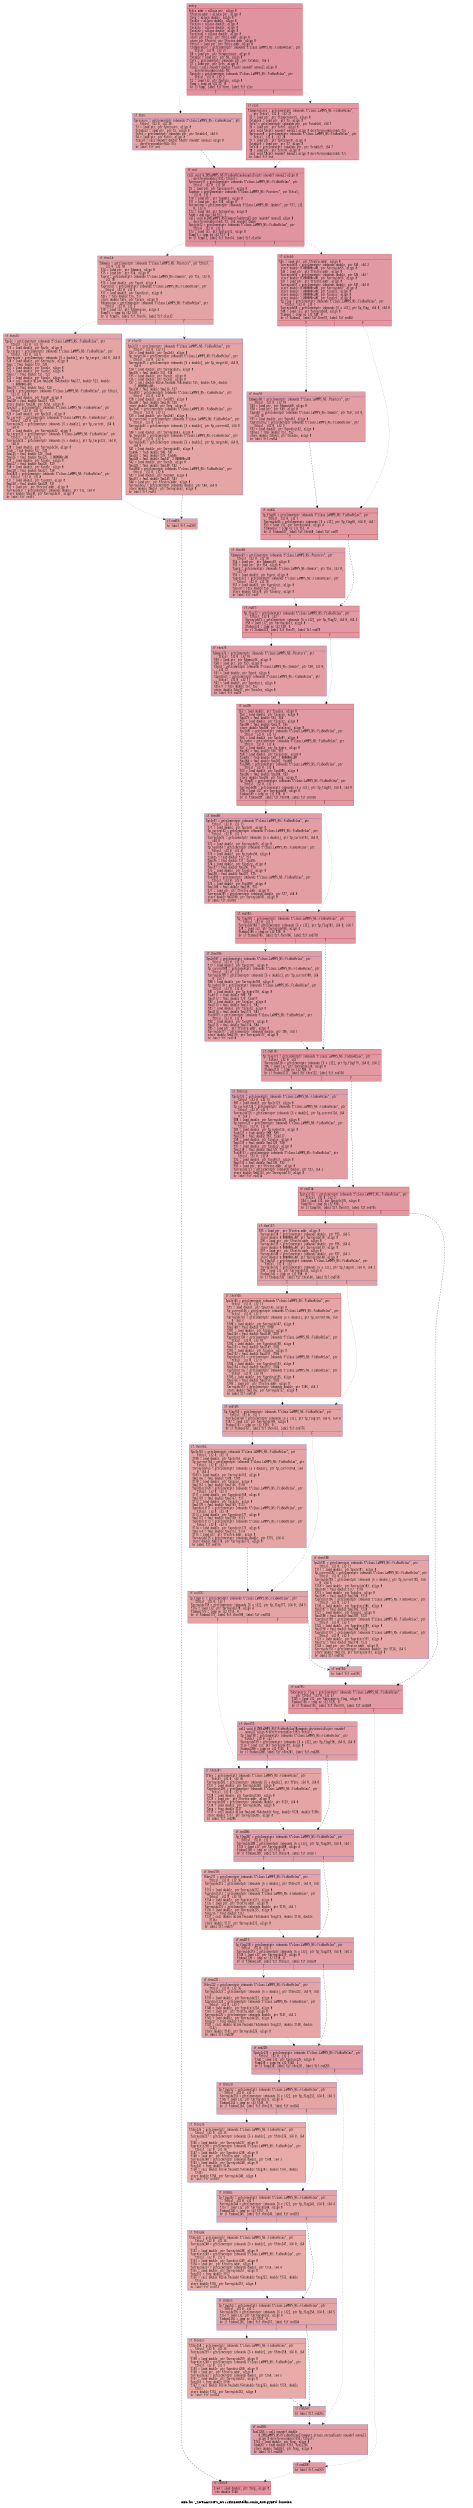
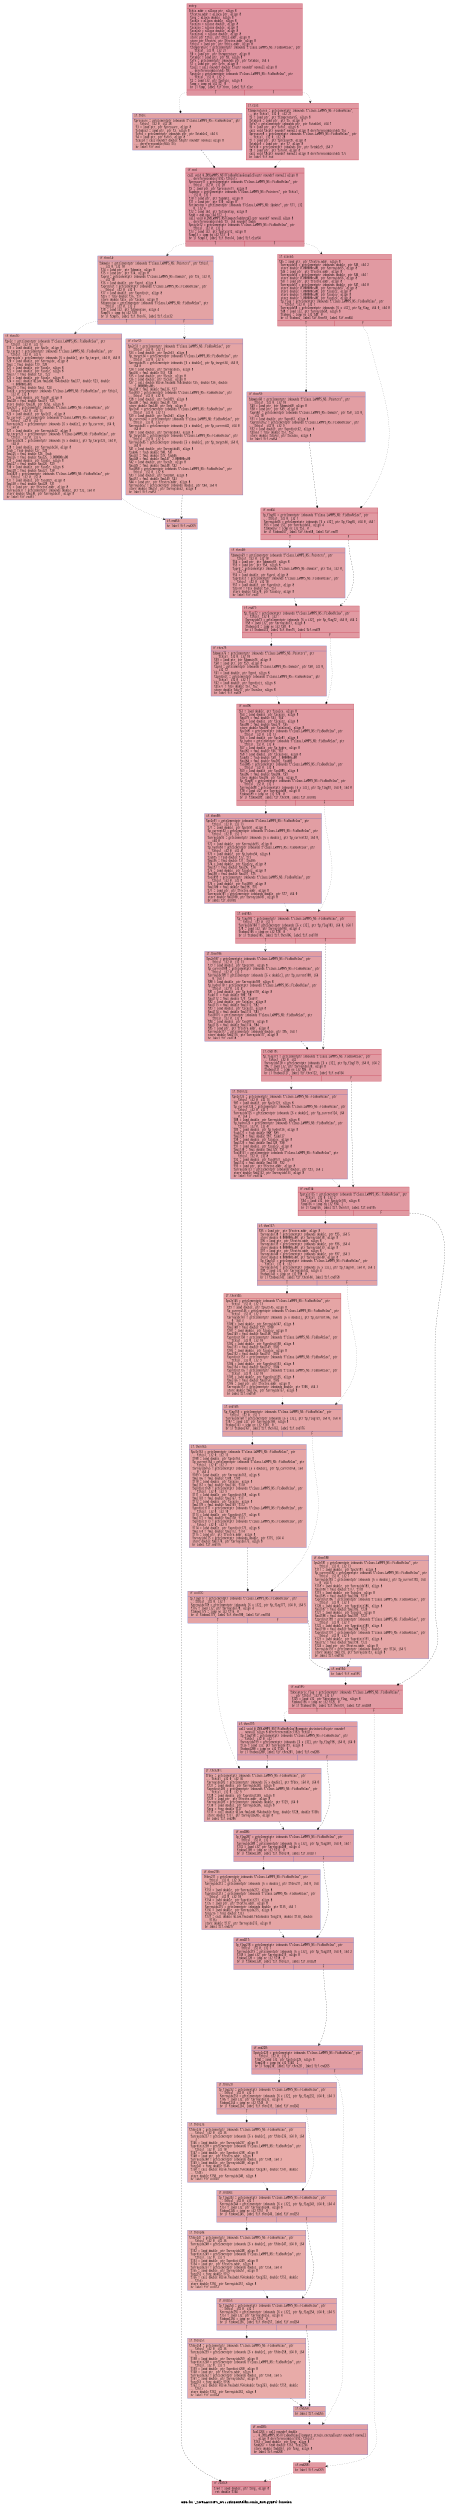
node "if.then221:": removed
